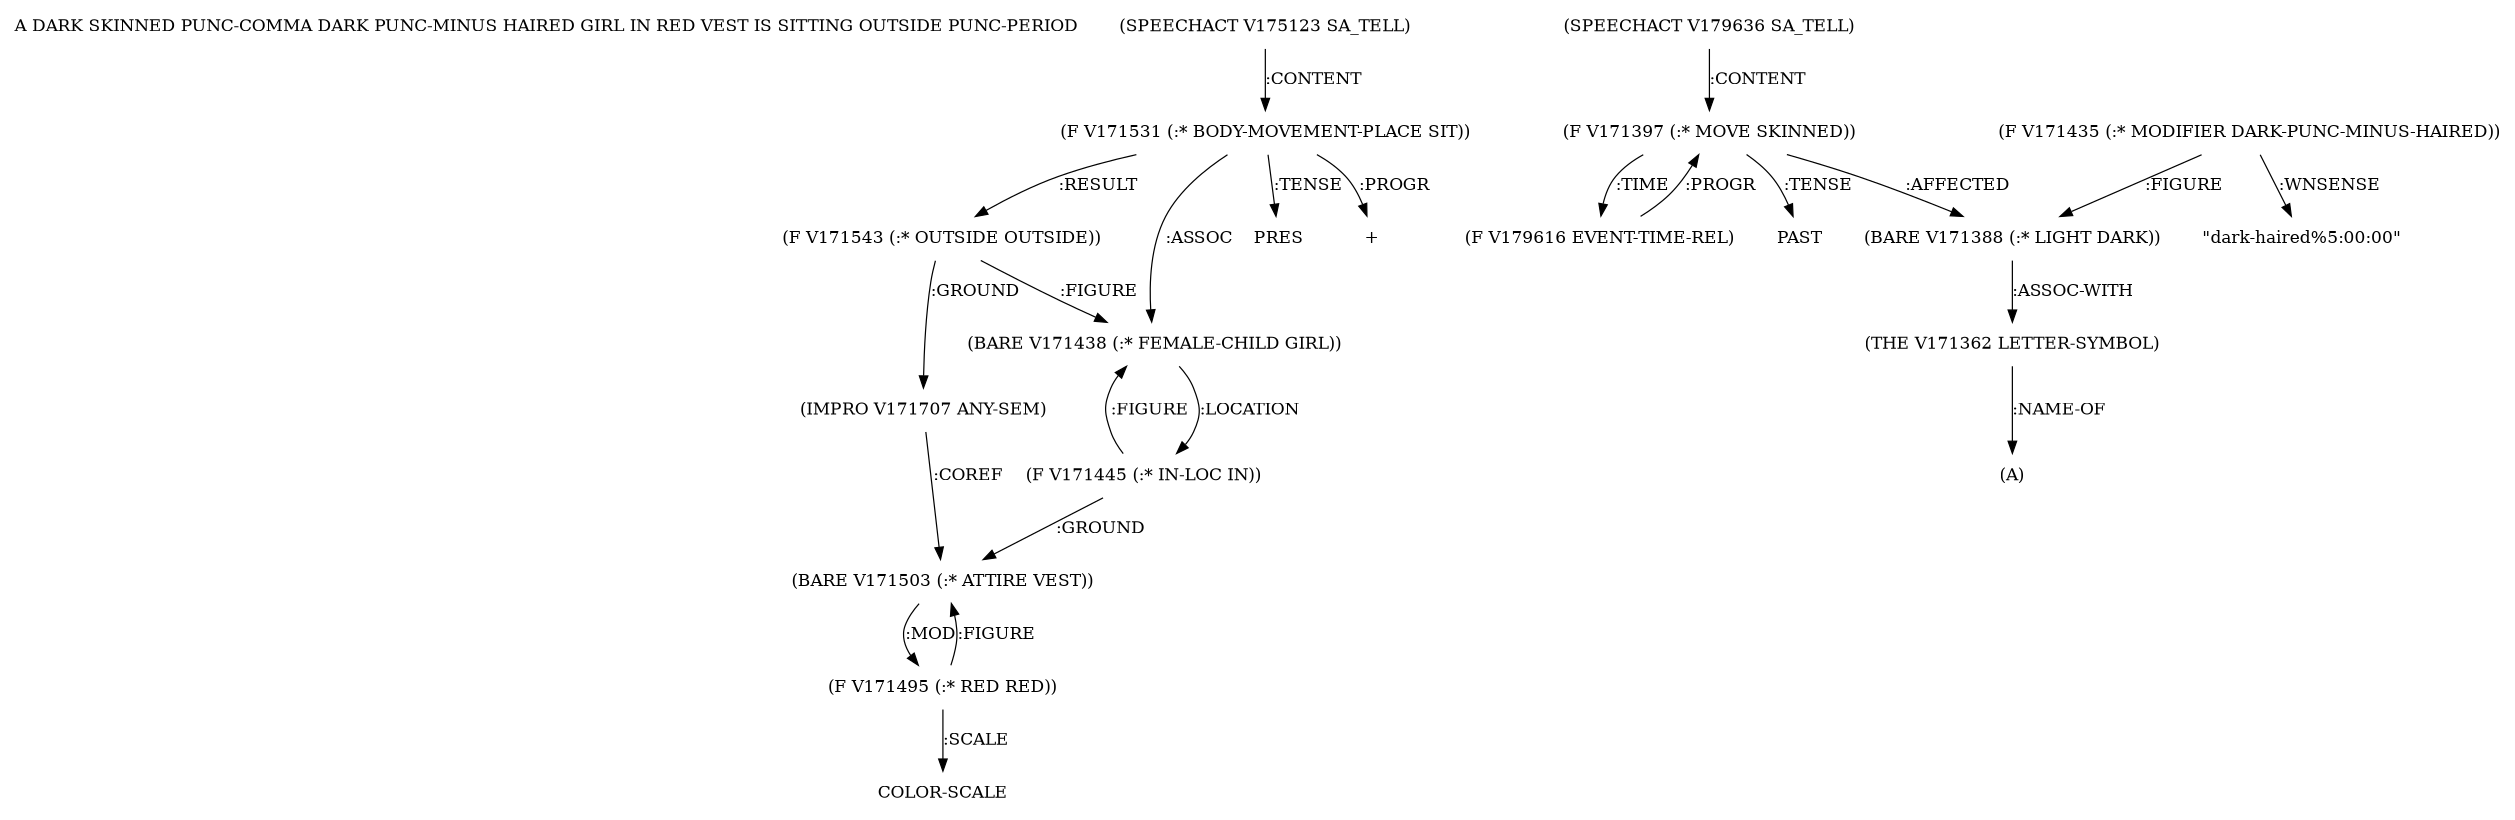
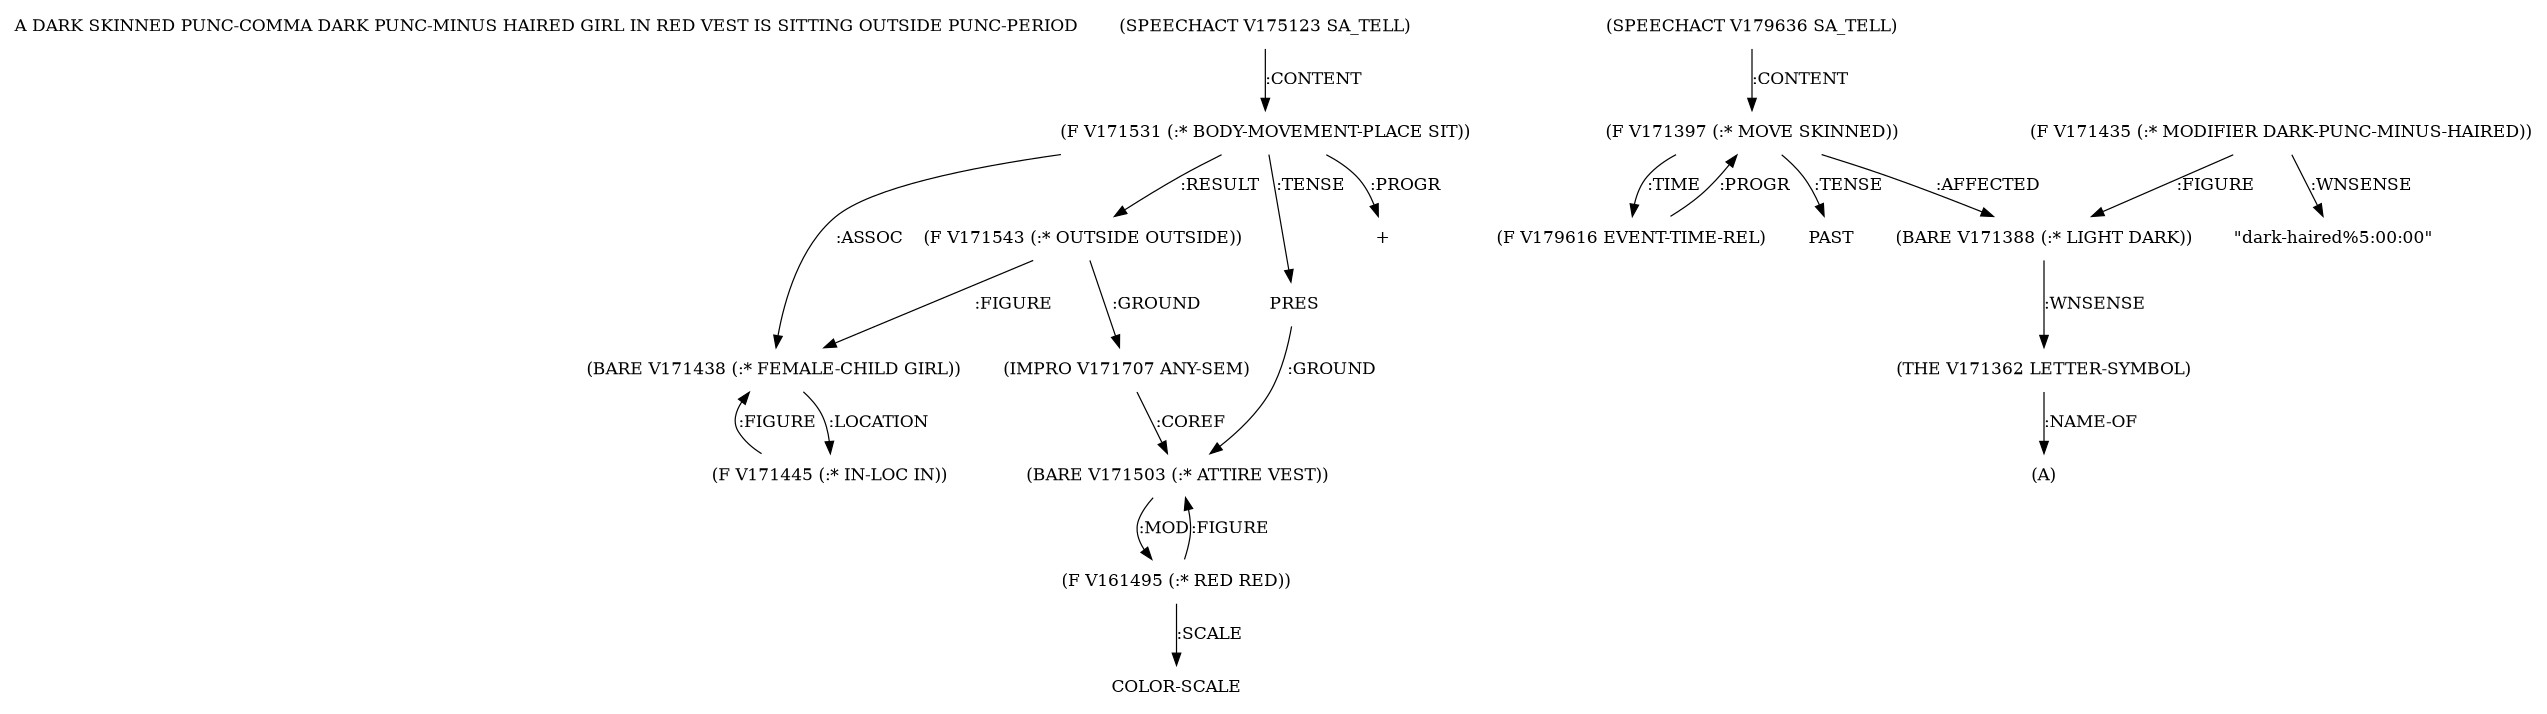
edge "(BARE V171388 (:* LIGHT DARK))" -> "(THE V171362 LETTER-SYMBOL)": label ":ASSOC-WITH" -> ":WNSENSE"
edge "(F V171445 (:* IN-LOC IN))" -> "(BARE V171503 (:* ATTIRE VEST))": now "PRES" -> "(BARE V171503 (:* ATTIRE VEST))"
node "(F V171495 (:* RED RED))": label "(F V171495 (:* RED RED))" -> "(F V161495 (:* RED RED))"
